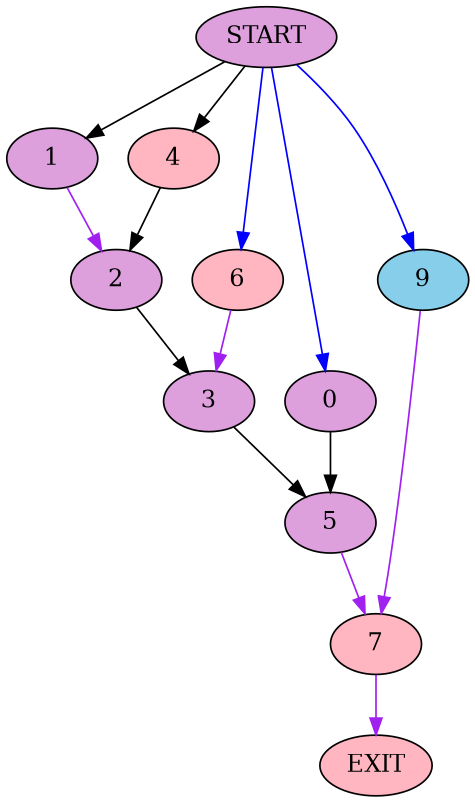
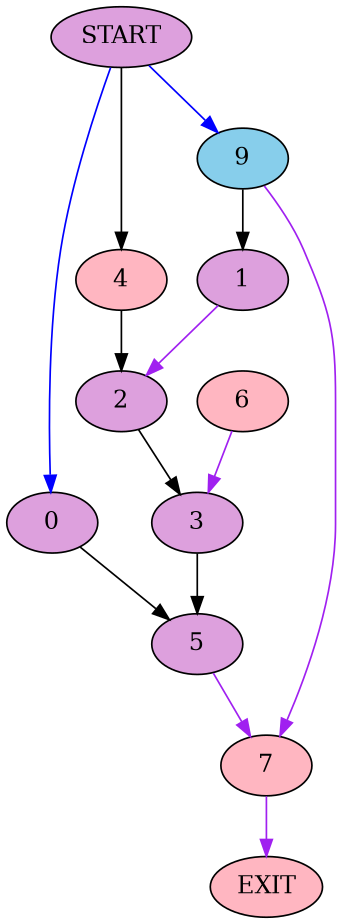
edge "START" -> "1": now "9" -> "1"
edge "START" -> "6": removed
